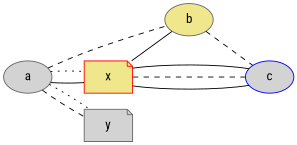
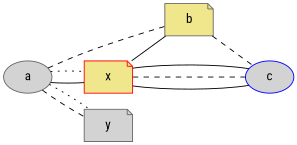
node "b": shape ellipse -> note
